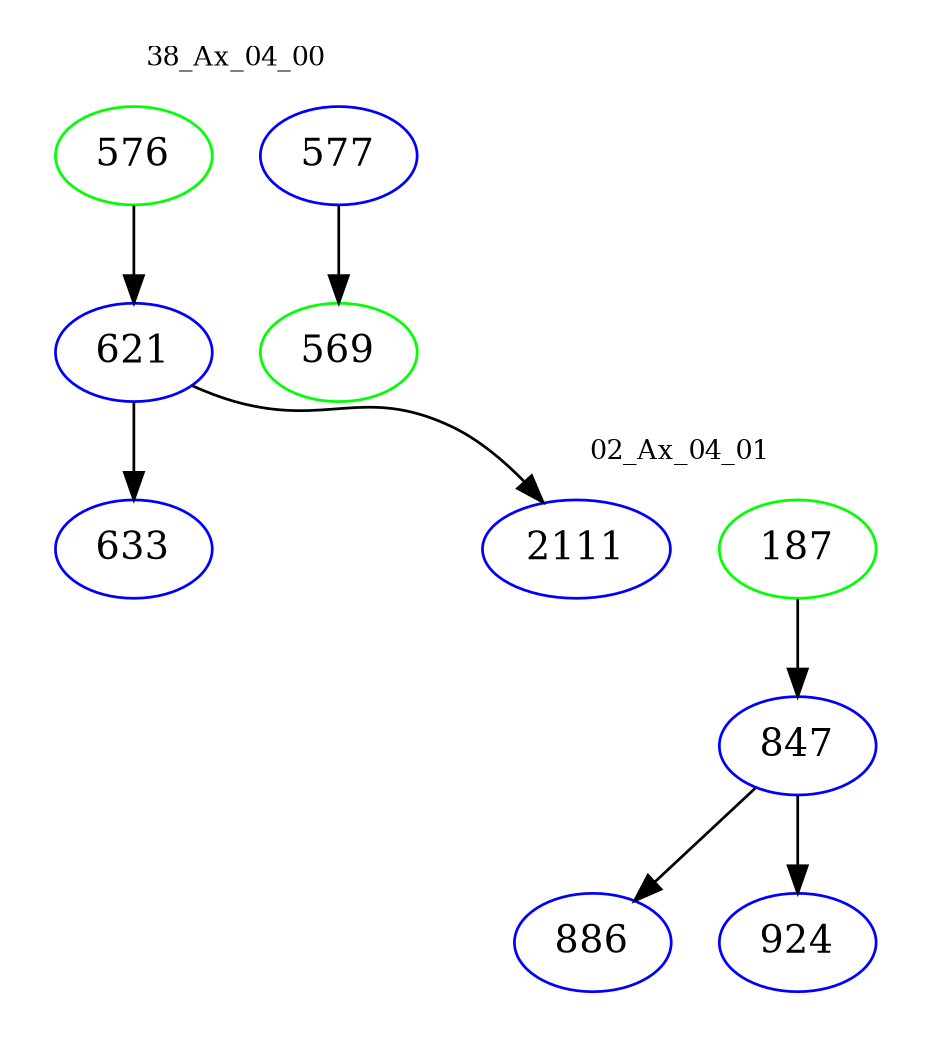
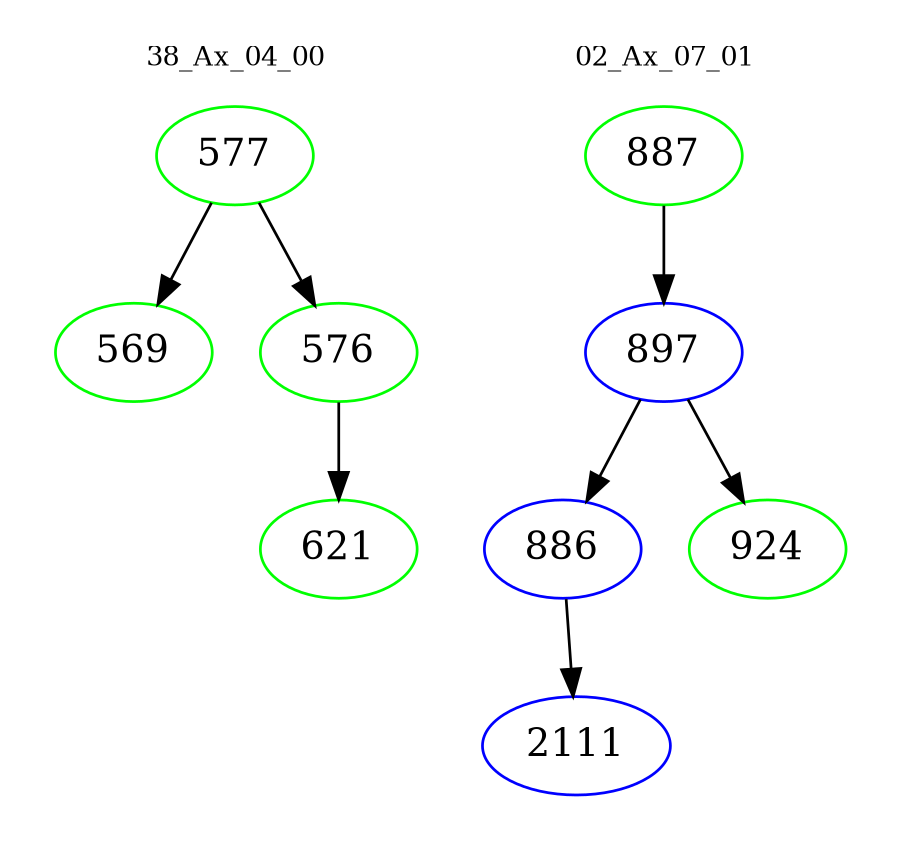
node "577": color blue -> green
edge "577" -> "576": added
node "621": color blue -> green
edge "621" -> "2111": now "886" -> "2111"
cluster "02_Ax_04_01": label "02_Ax_04_01" -> "02_Ax_07_01"
node "633": removed
node "187": label "187" -> "887"
node "847": label "847" -> "897"
node "924": color blue -> green
